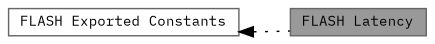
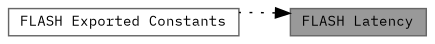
edge "FLASH Latency" -> "FLASH Exported Constants": reversed
